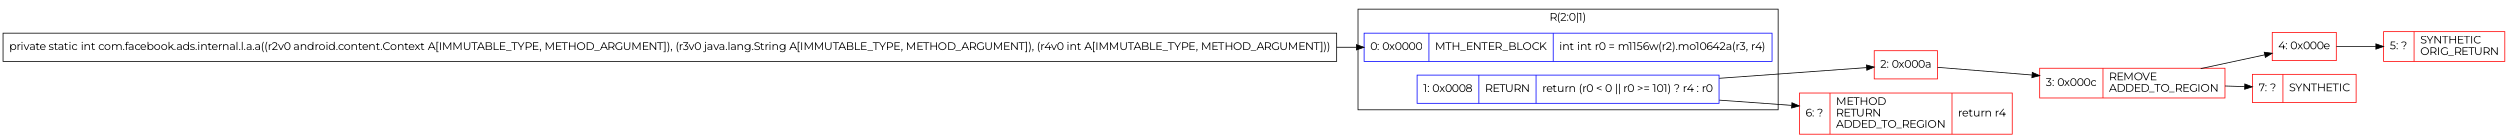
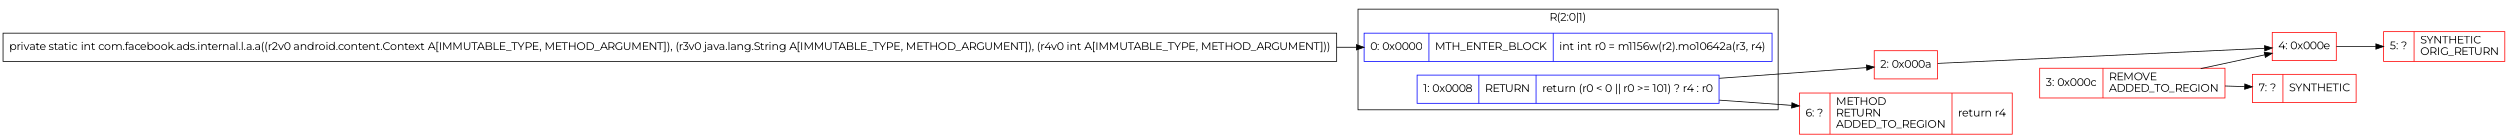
edge "2: 0x000a" -> "3: 0x000c": now "2: 0x000a" -> "4: 0x000e"
